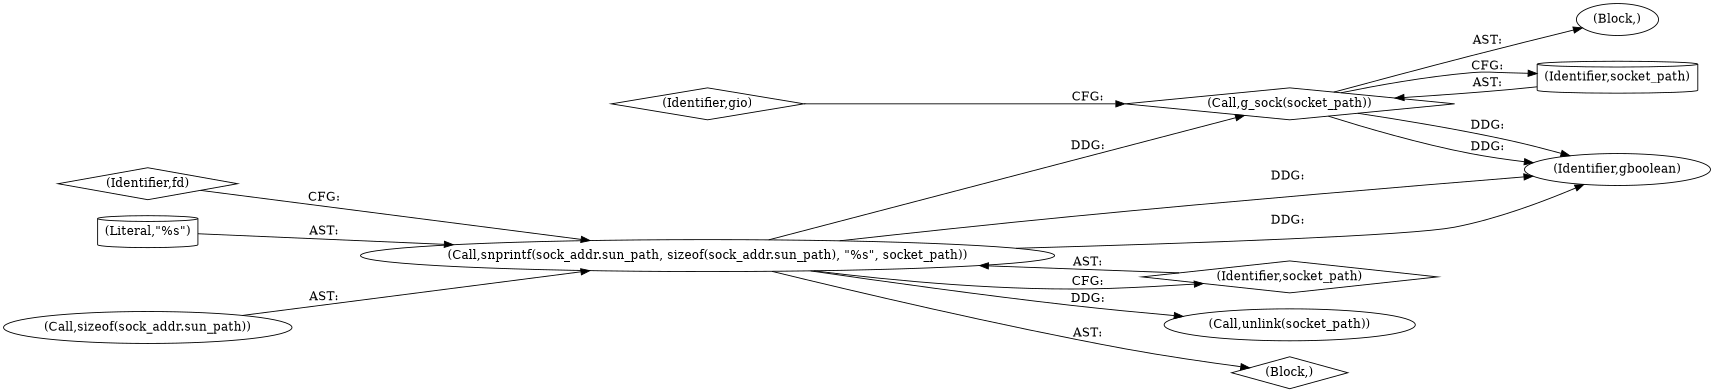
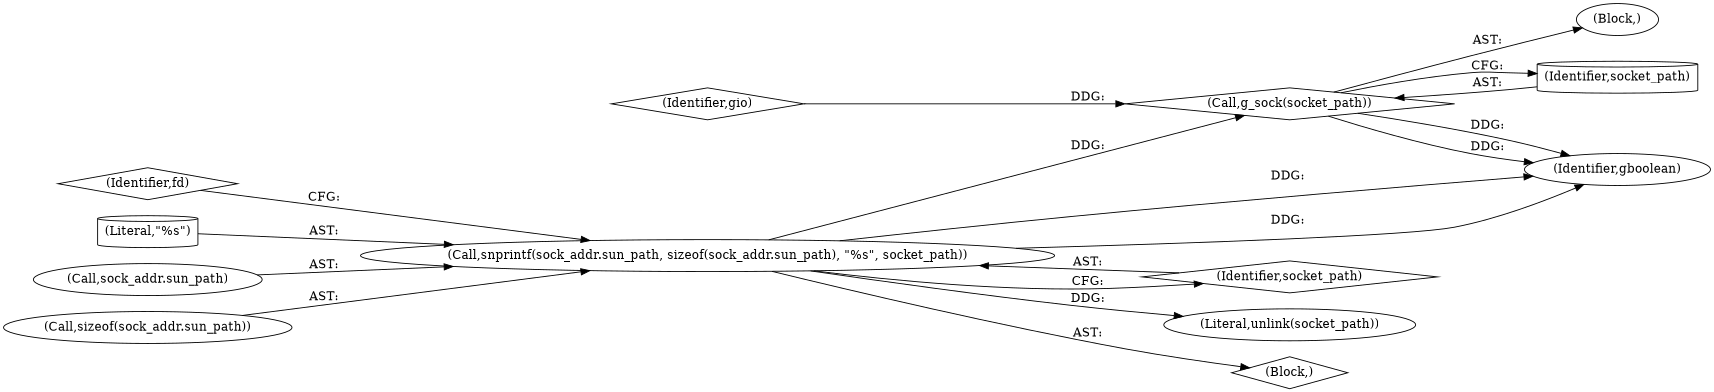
edge "(Identifier,gio)" -> "(Call,g_sock(socket_path))": label "CFG: " -> "DDG: "
node "(Call,sock_addr.sun_path)": added
node "(Call,unlink(socket_path))": label "(Call,unlink(socket_path))" -> "(Literal,unlink(socket_path))"
